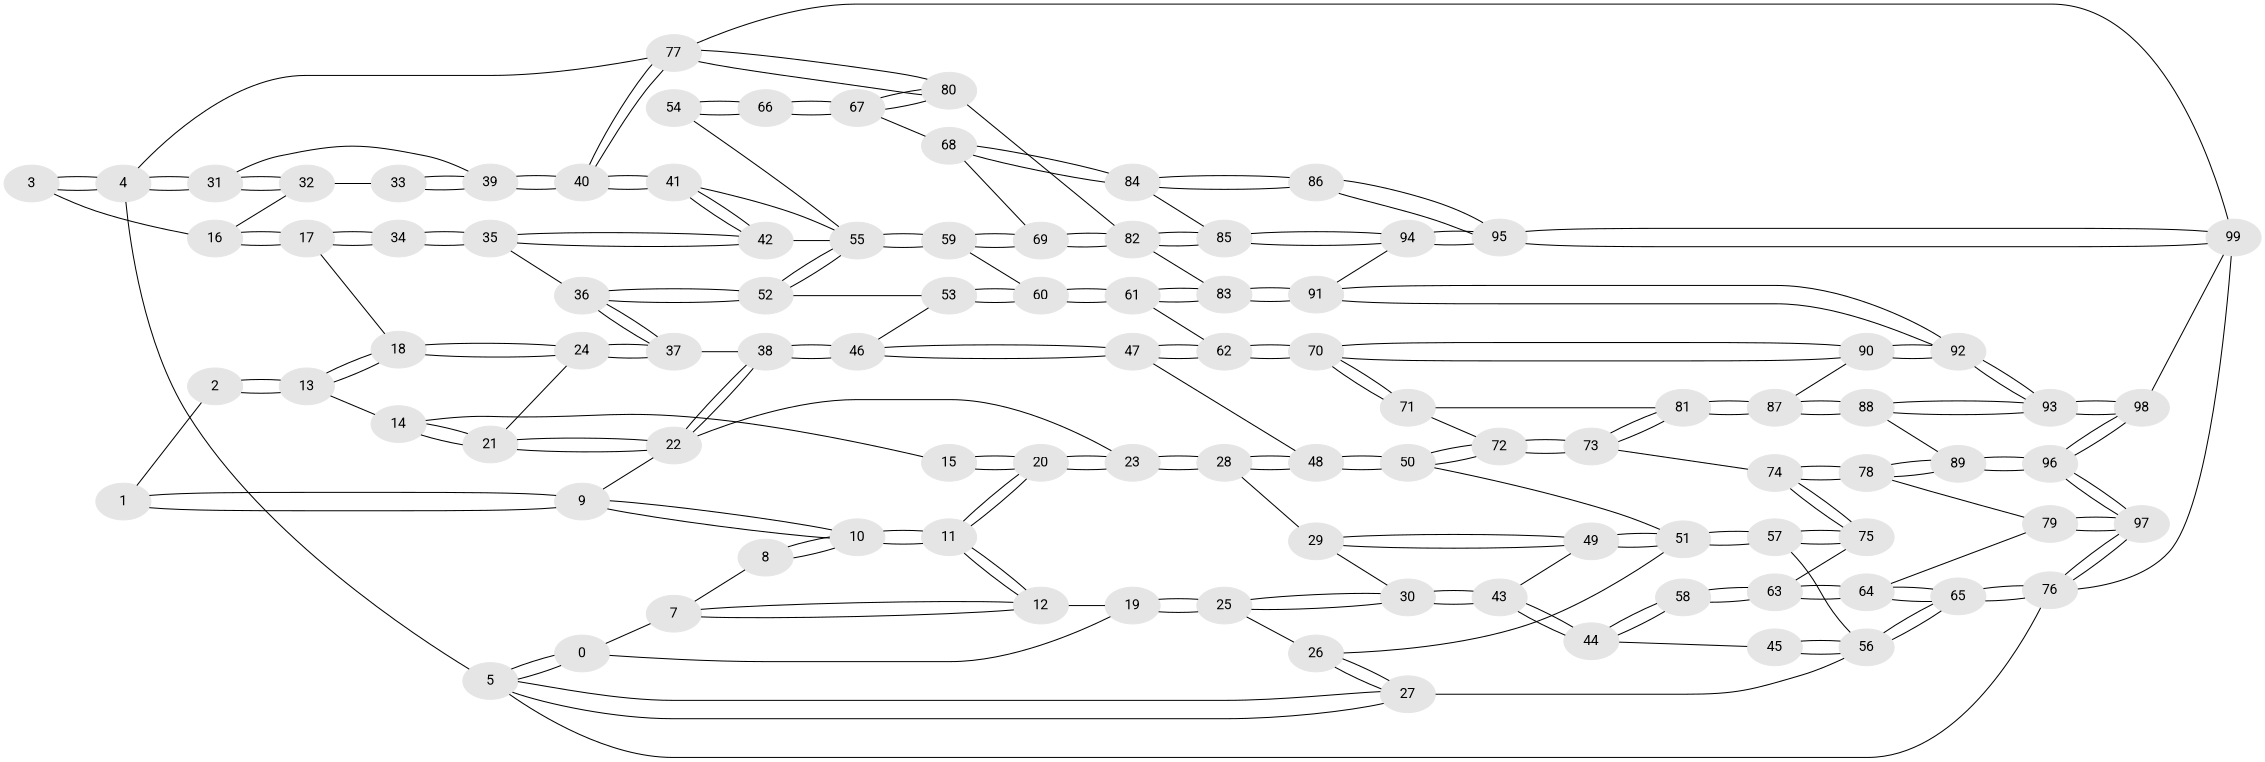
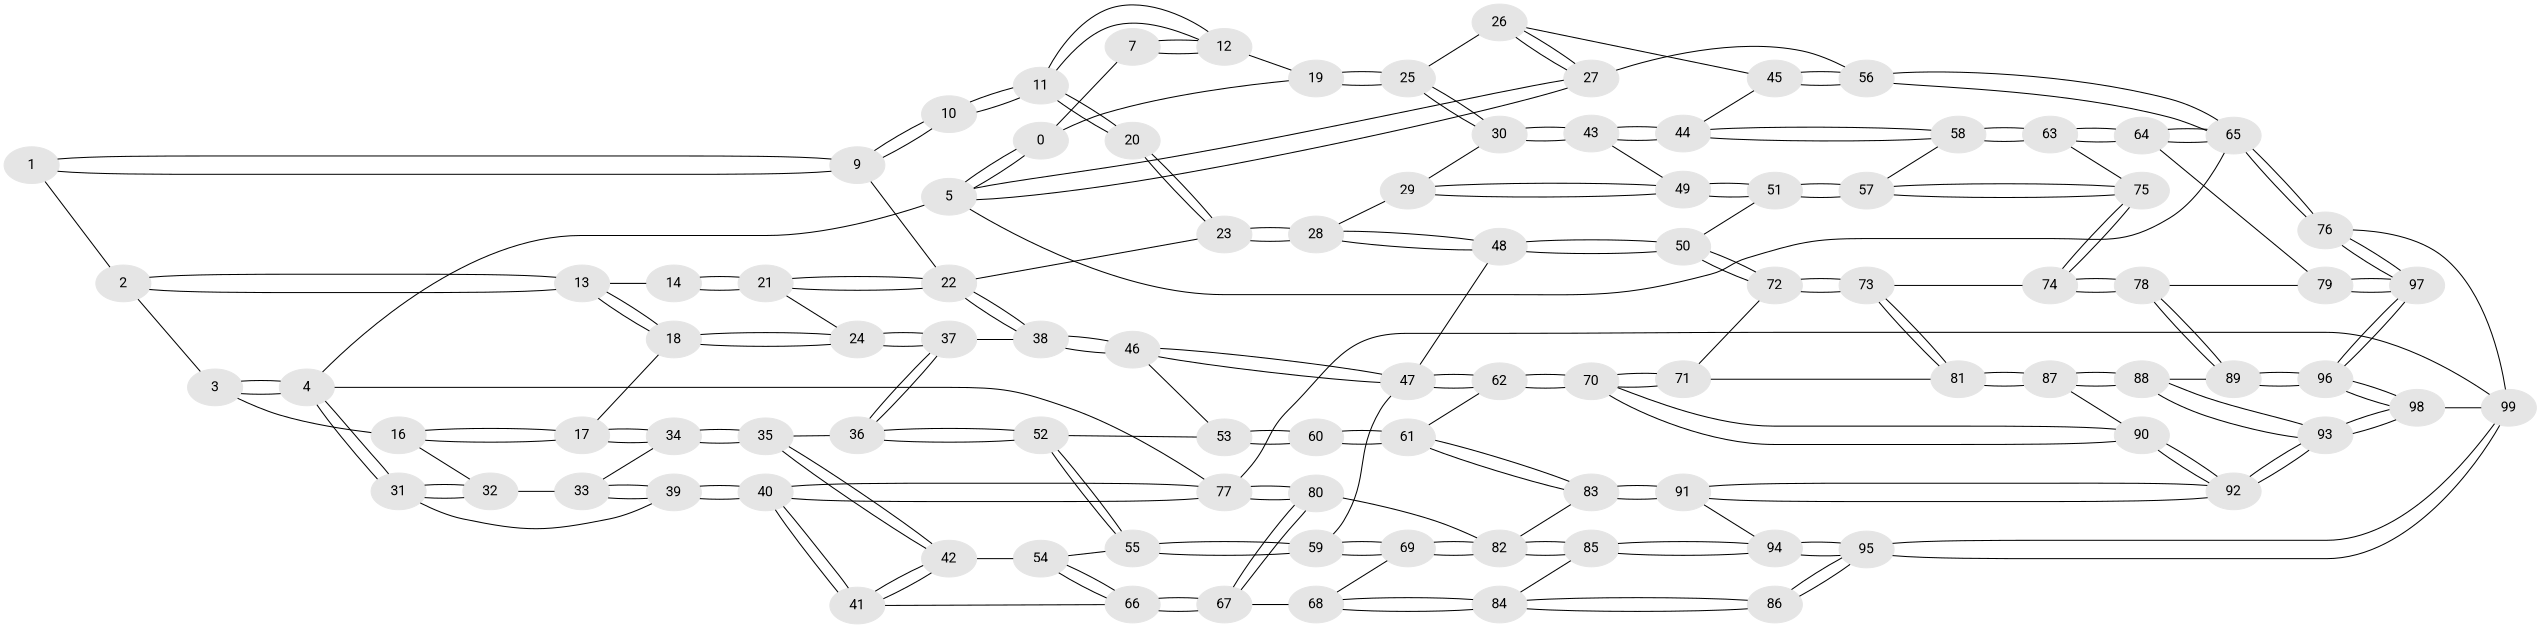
edge "41" -- "55": now "41" -- "66"
edge "42" -- "55": now "42" -- "54"
edge "59" -- "60": now "59" -- "47"
edge "2" -- "3": added
node "15": removed
edge "34" -- "33": added
node "8": removed
edge "57" -- "56": now "57" -- "58"
edge "51" -- "26": now "45" -- "26"
edge "76" -- "5": now "65" -- "5"
